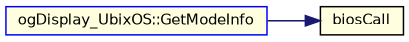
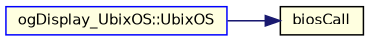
node "ogDisplay_UbixOS::GetModeInfo": label "ogDisplay_UbixOS::GetModeInfo" -> "ogDisplay_UbixOS::UbixOS"
